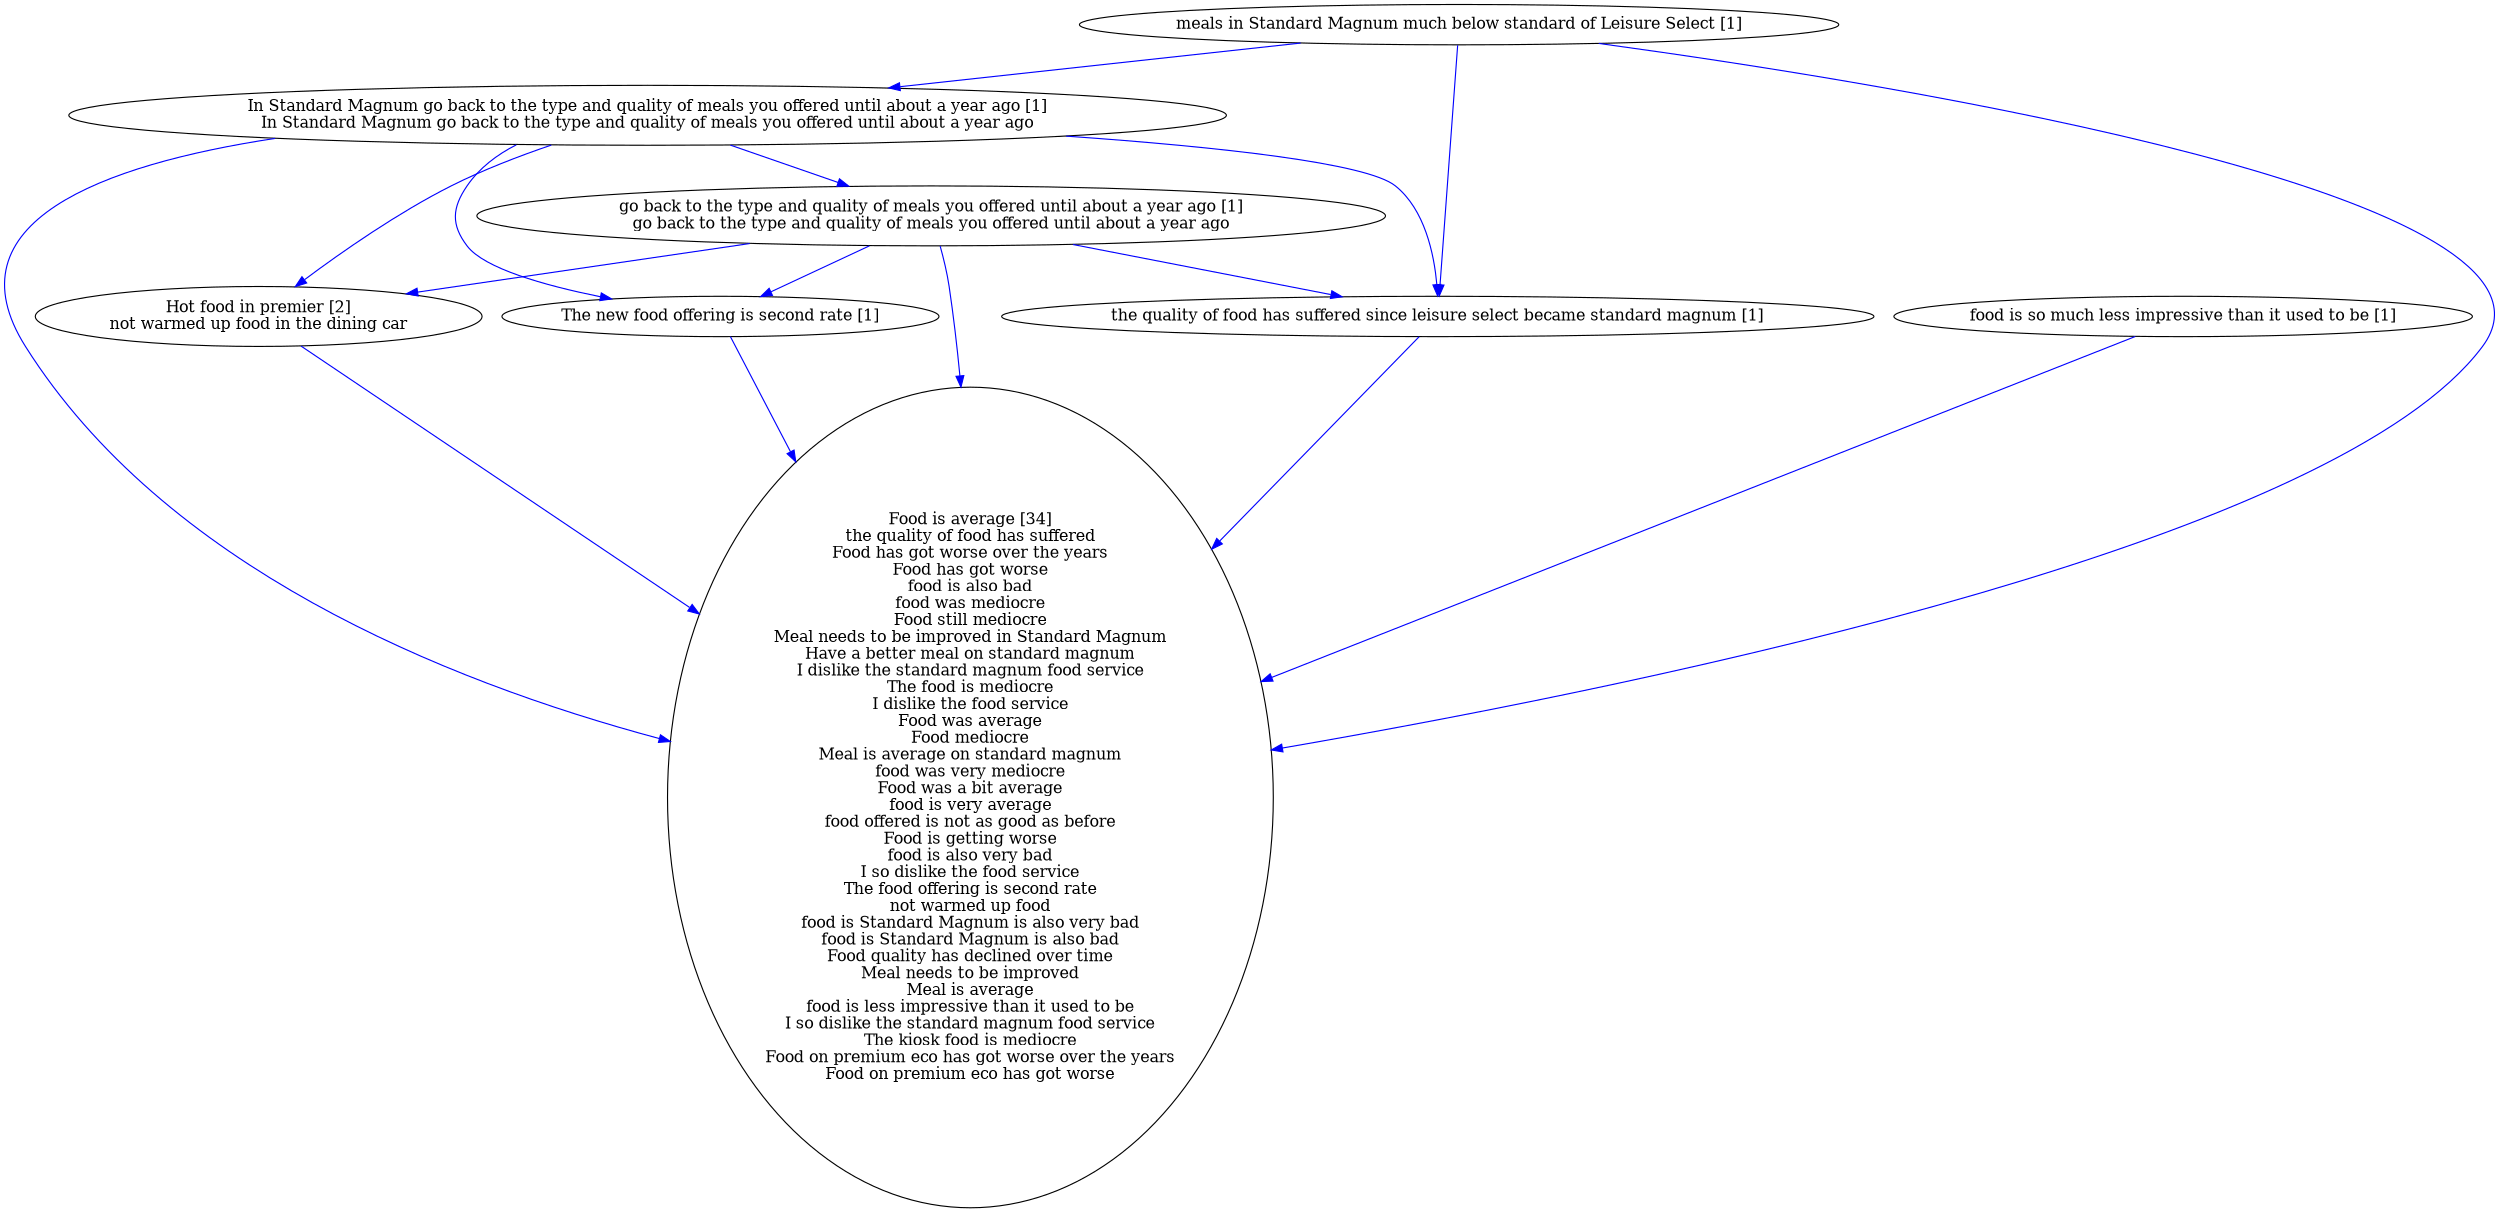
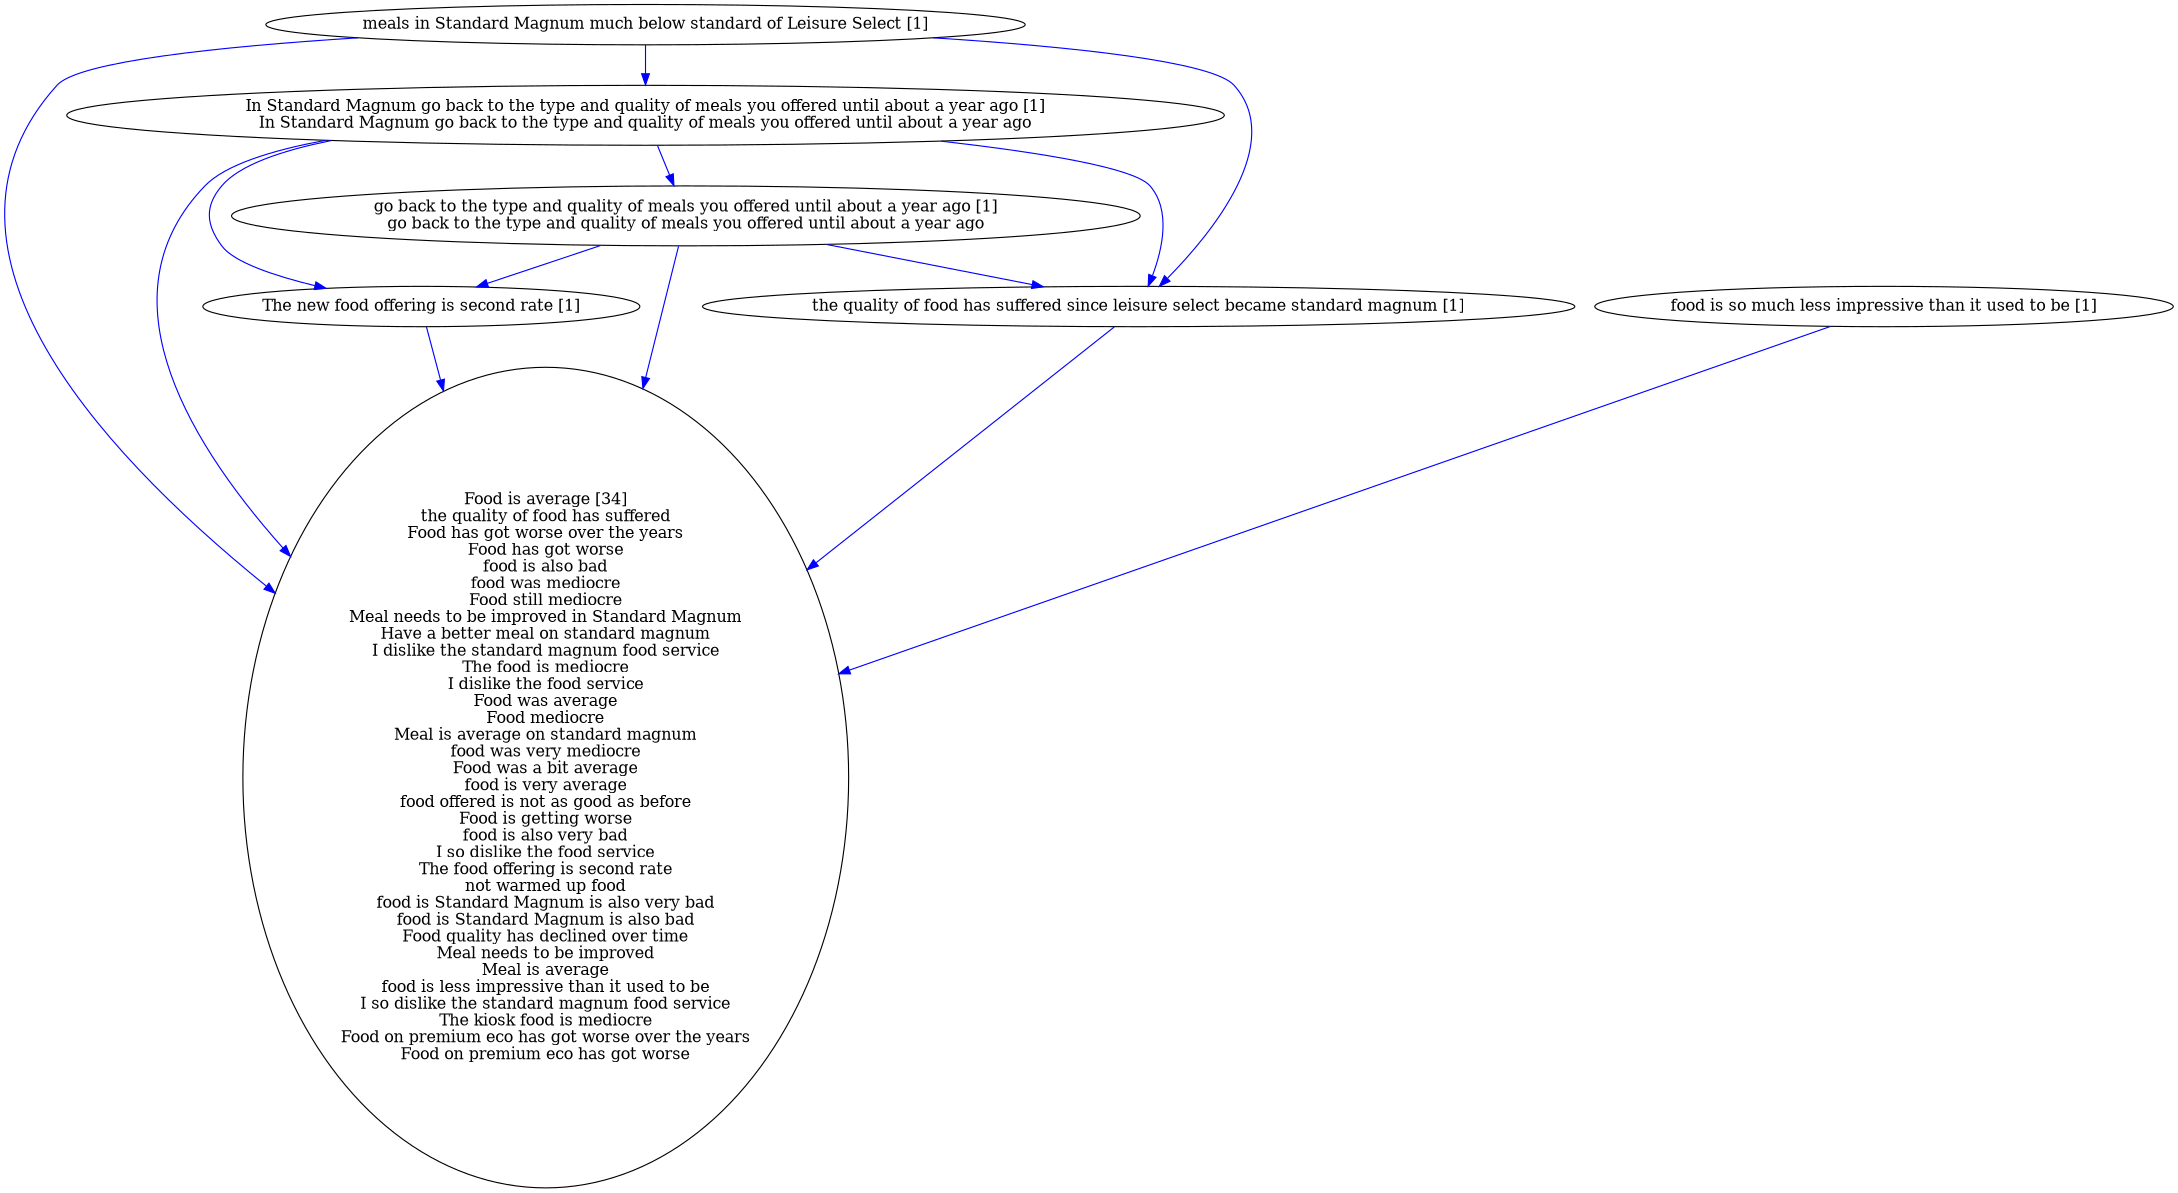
node "Hot food in premier [2] not warmed up food in the dining car": removed
